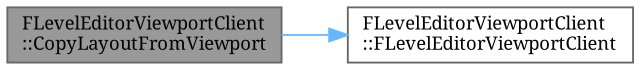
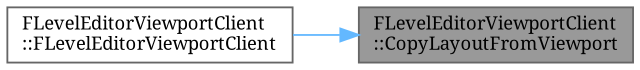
edge "FLevelEditorViewportClient ::CopyLayoutFromViewport" -> "FLevelEditorViewportClient ::FLevelEditorViewportClient": reversed
